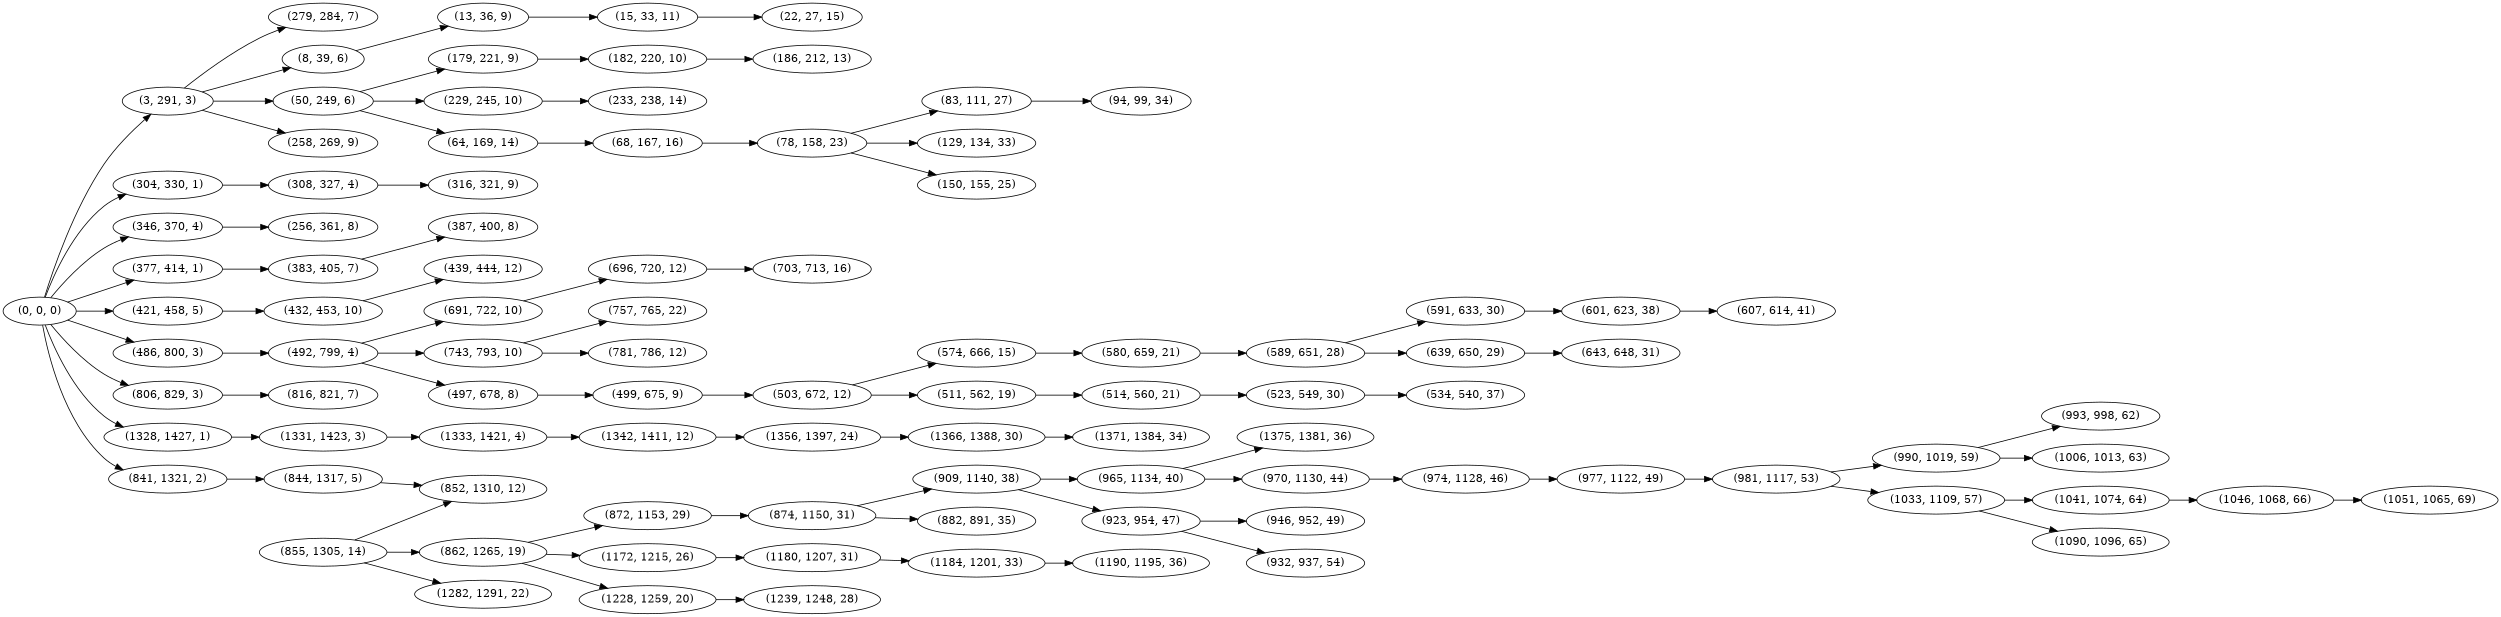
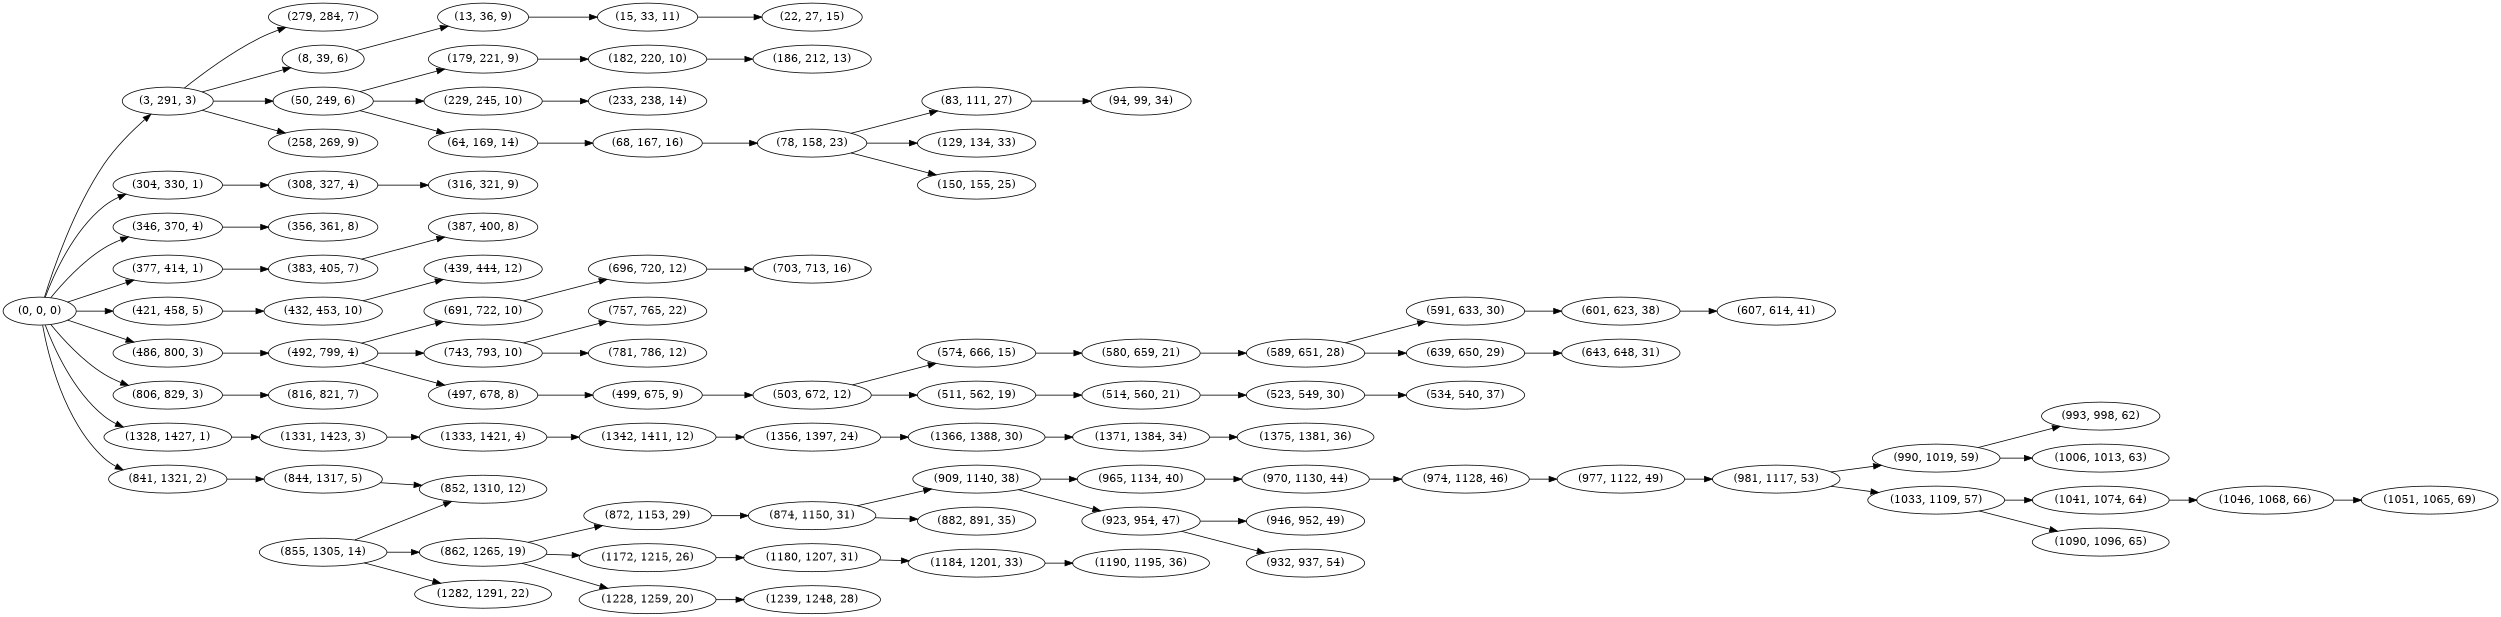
node "(256, 361, 8)": label "(256, 361, 8)" -> "(356, 361, 8)"
edge "(965, 1134, 40)" -> "(1375, 1381, 36)": now "(1371, 1384, 34)" -> "(1375, 1381, 36)"
